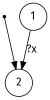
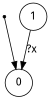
node "2": label "2" -> "0"
